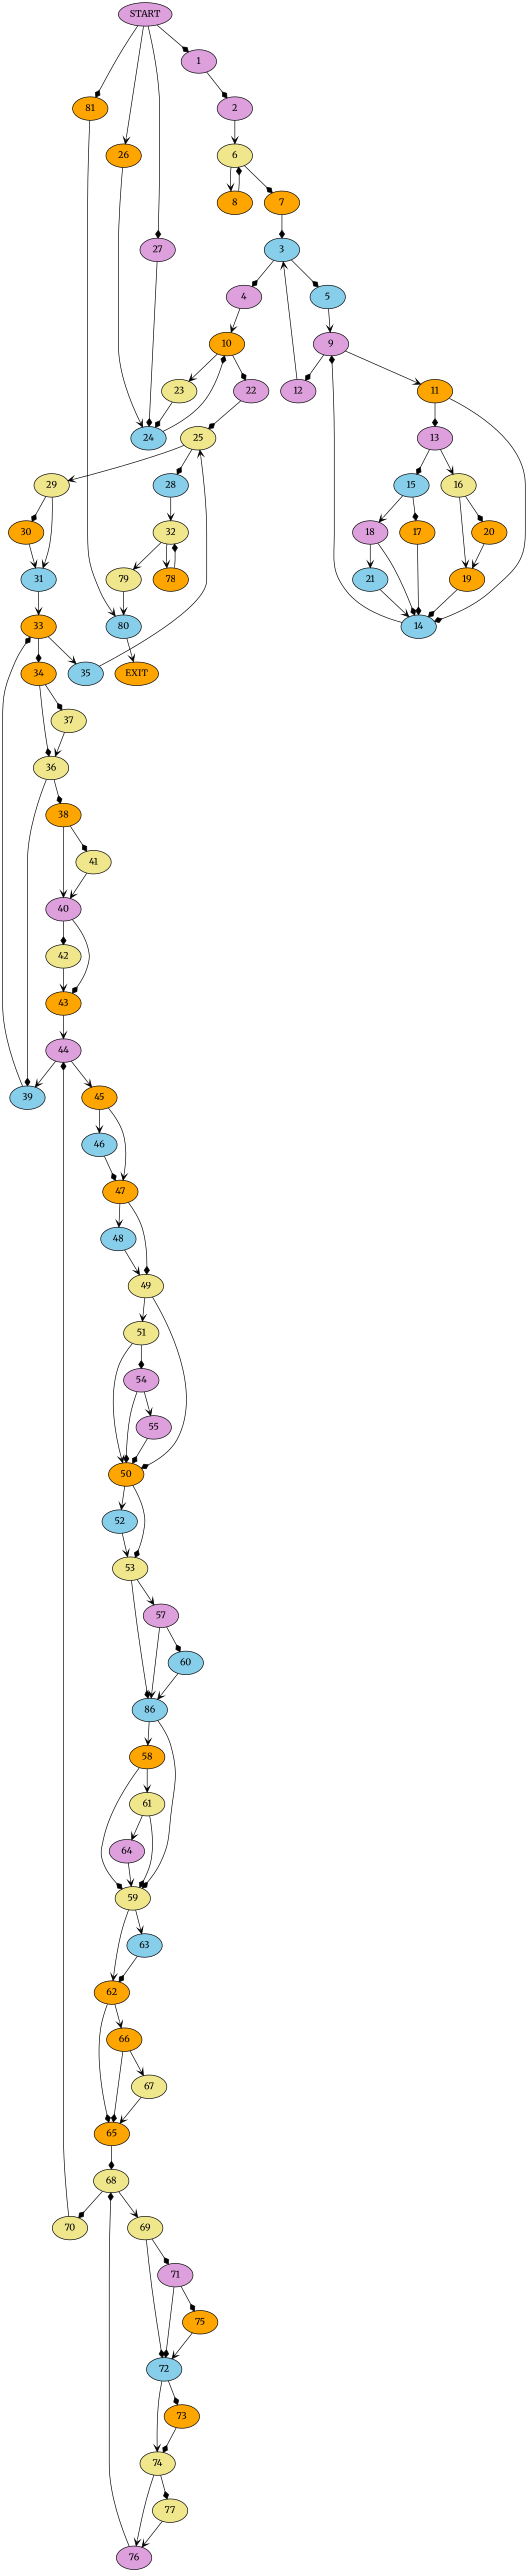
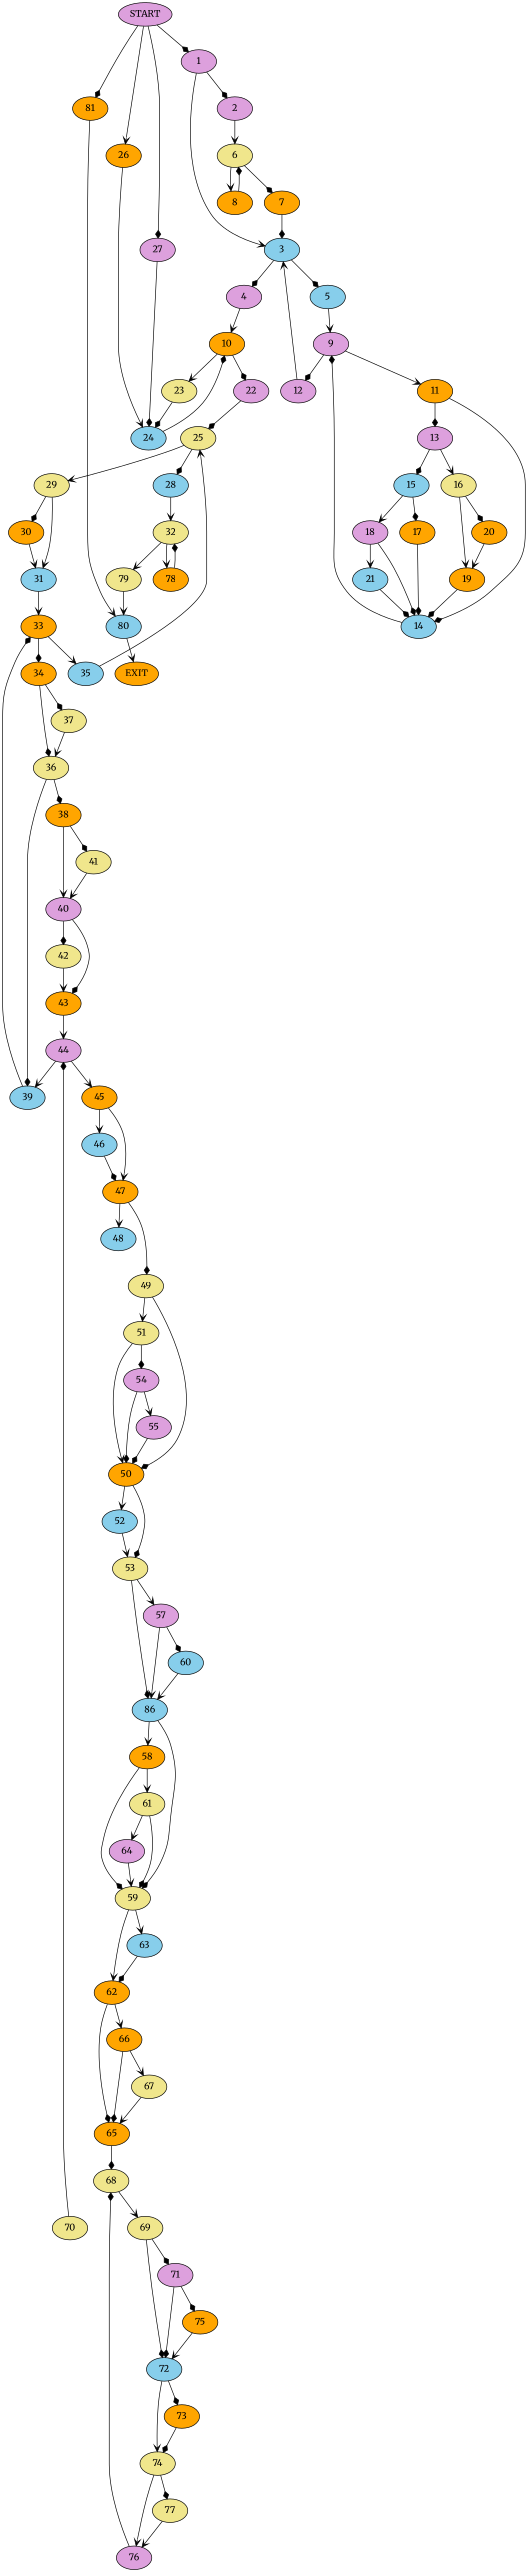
edge "1" -> "3": added
edge "21" -> "14": arrowhead vee -> diamond
edge "48" -> "49": removed
edge "68" -> "70": removed
